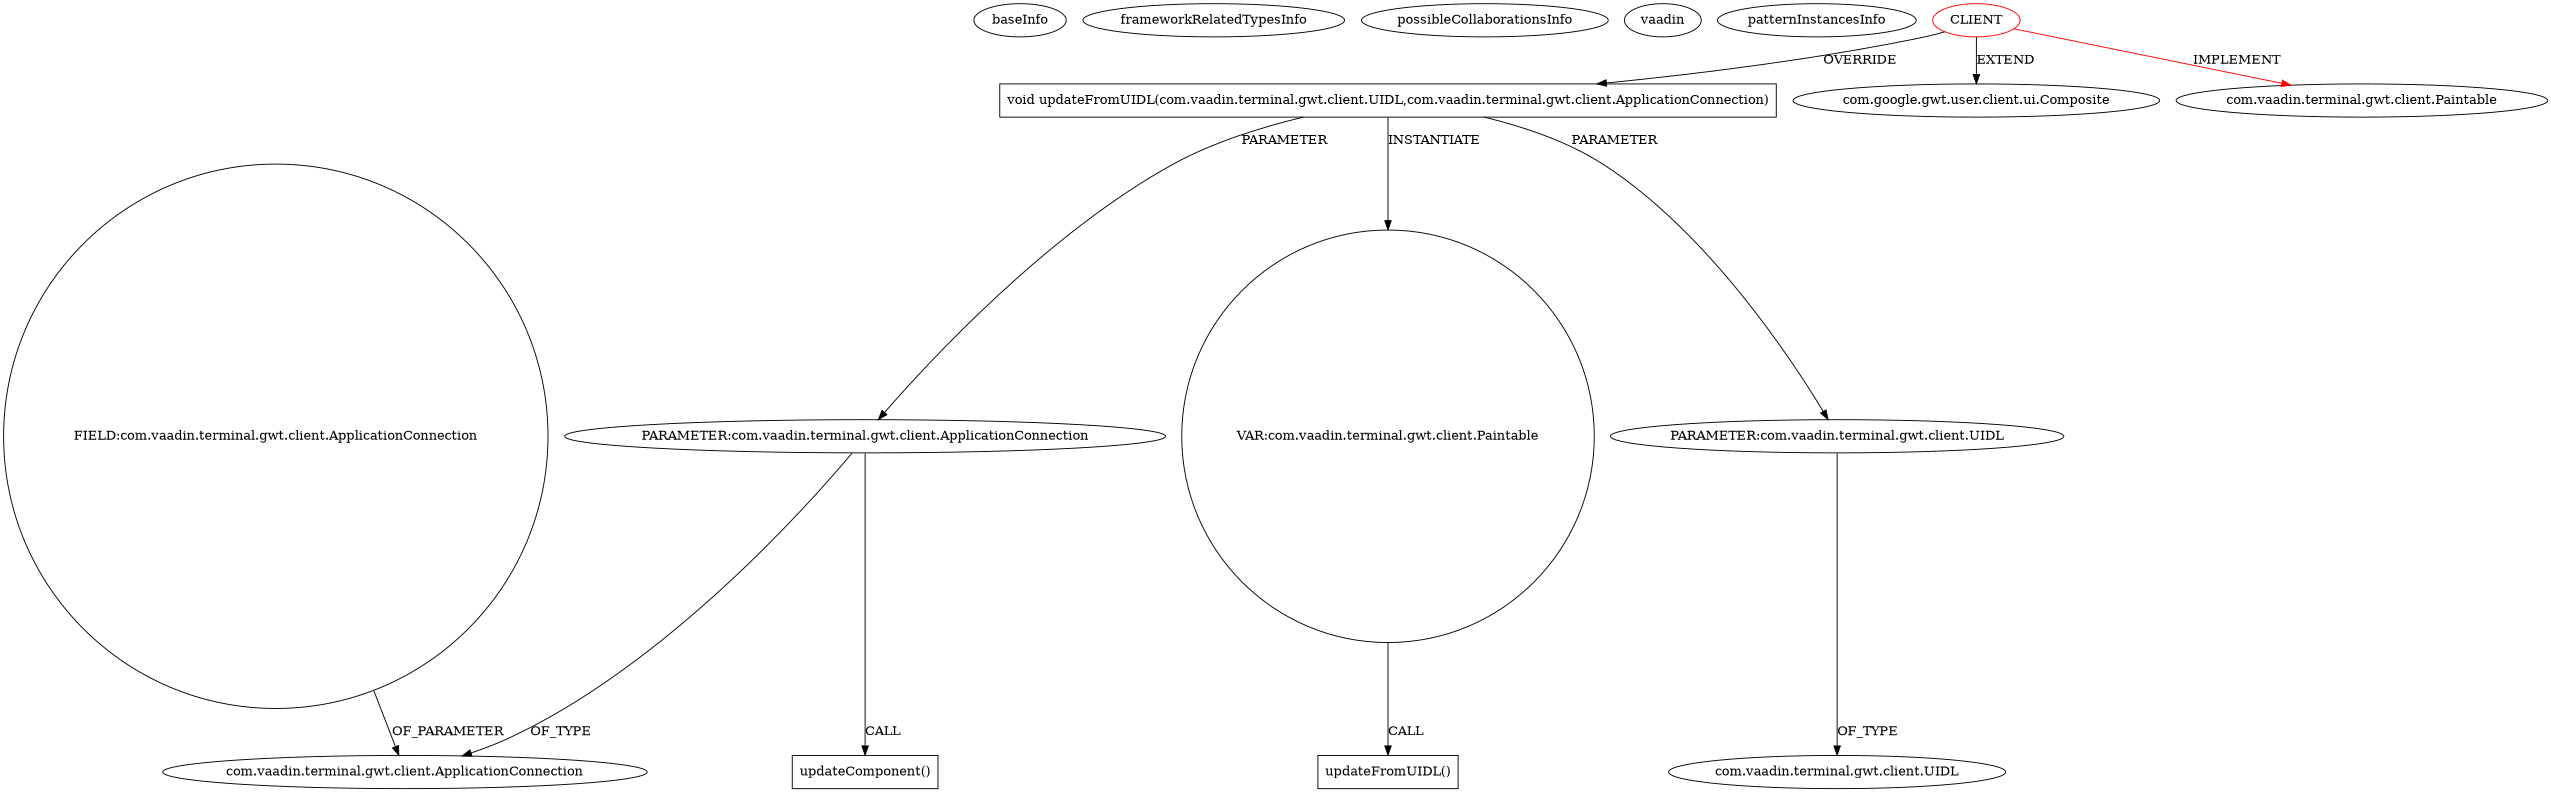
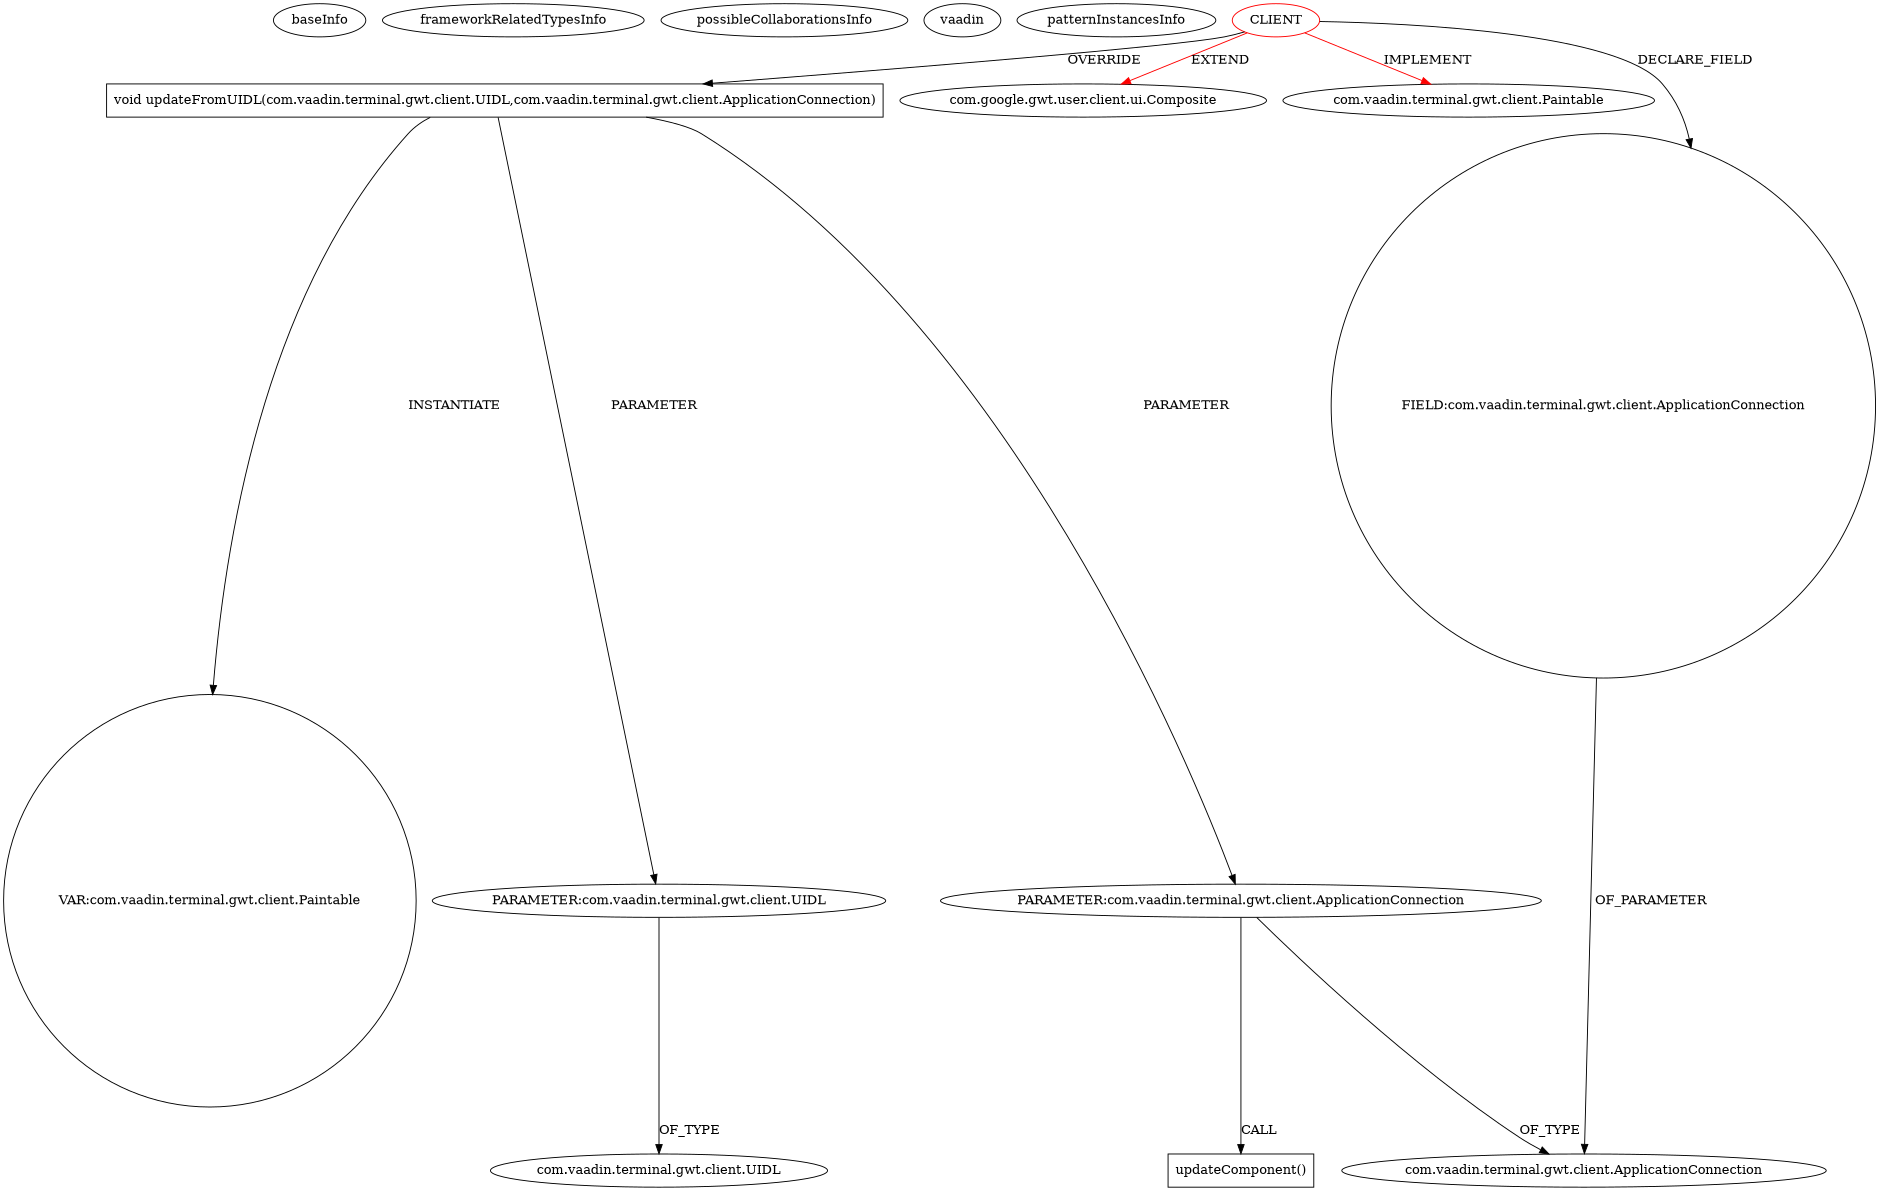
edge "CLIENT" -> "FIELD:com.vaadin.terminal.gwt.client.ApplicationConnection": added, label "DECLARE_FIELD"
edge "CLIENT" -> "com.google.gwt.user.client.ui.Composite": color black -> red
node "updateFromUIDL()": removed
